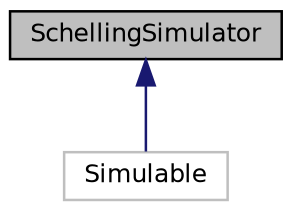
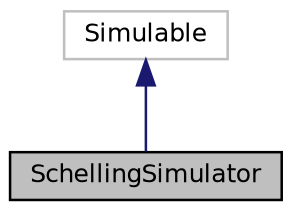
edge "Simulable" -> "SchellingSimulator": reversed
